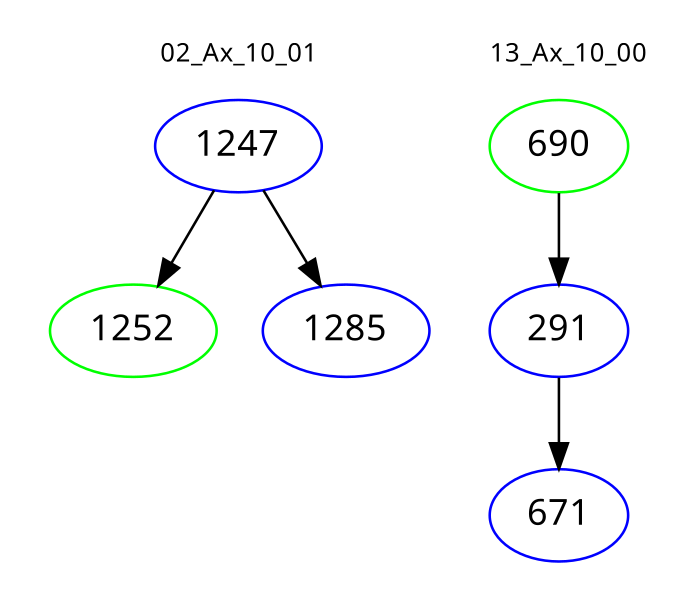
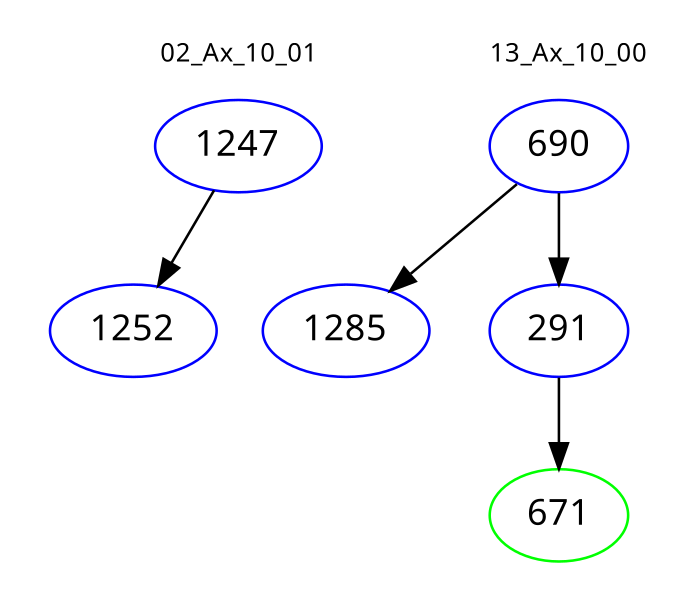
node "690": color green -> blue
edge "1247" -> "1285": now "690" -> "1285"
node "1252": color green -> blue
node "671": color blue -> green
